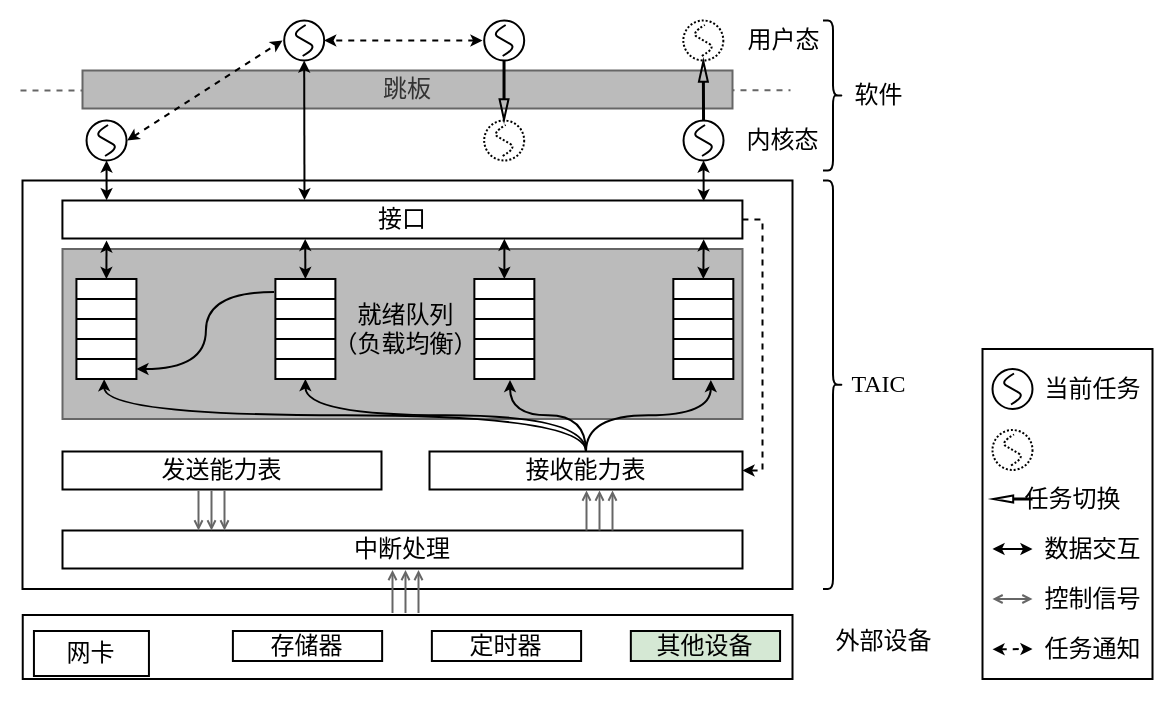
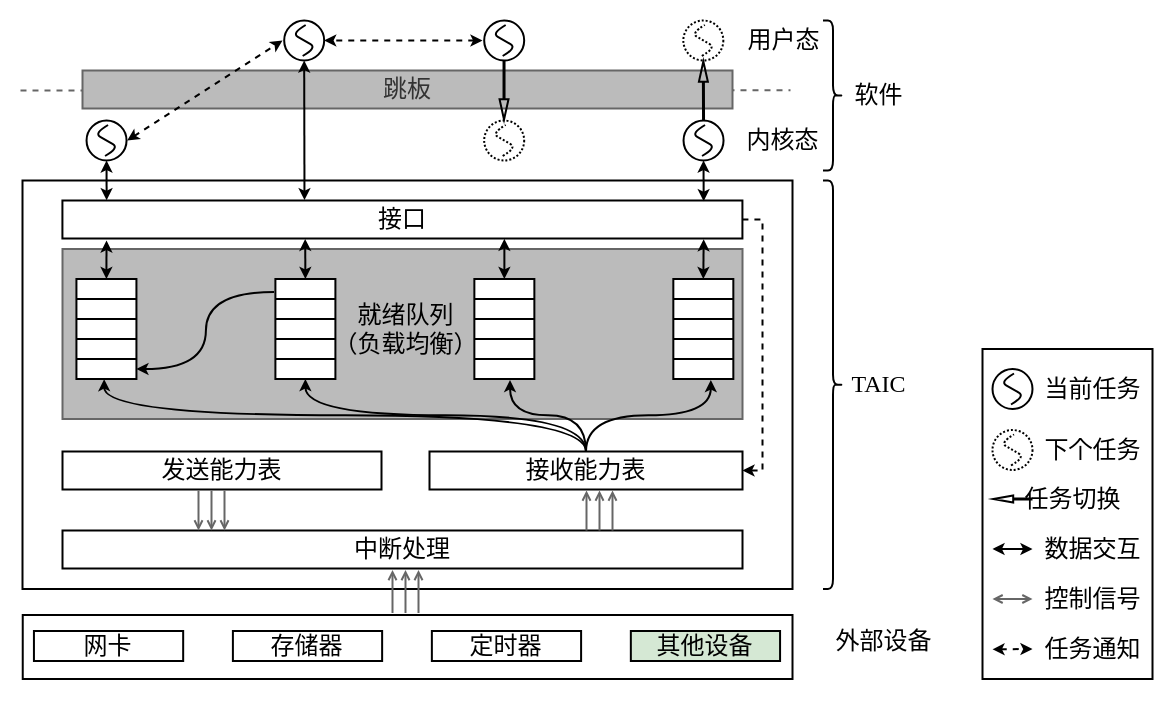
node "下个任务": added
node "网卡": size 115x45 -> 149x30
